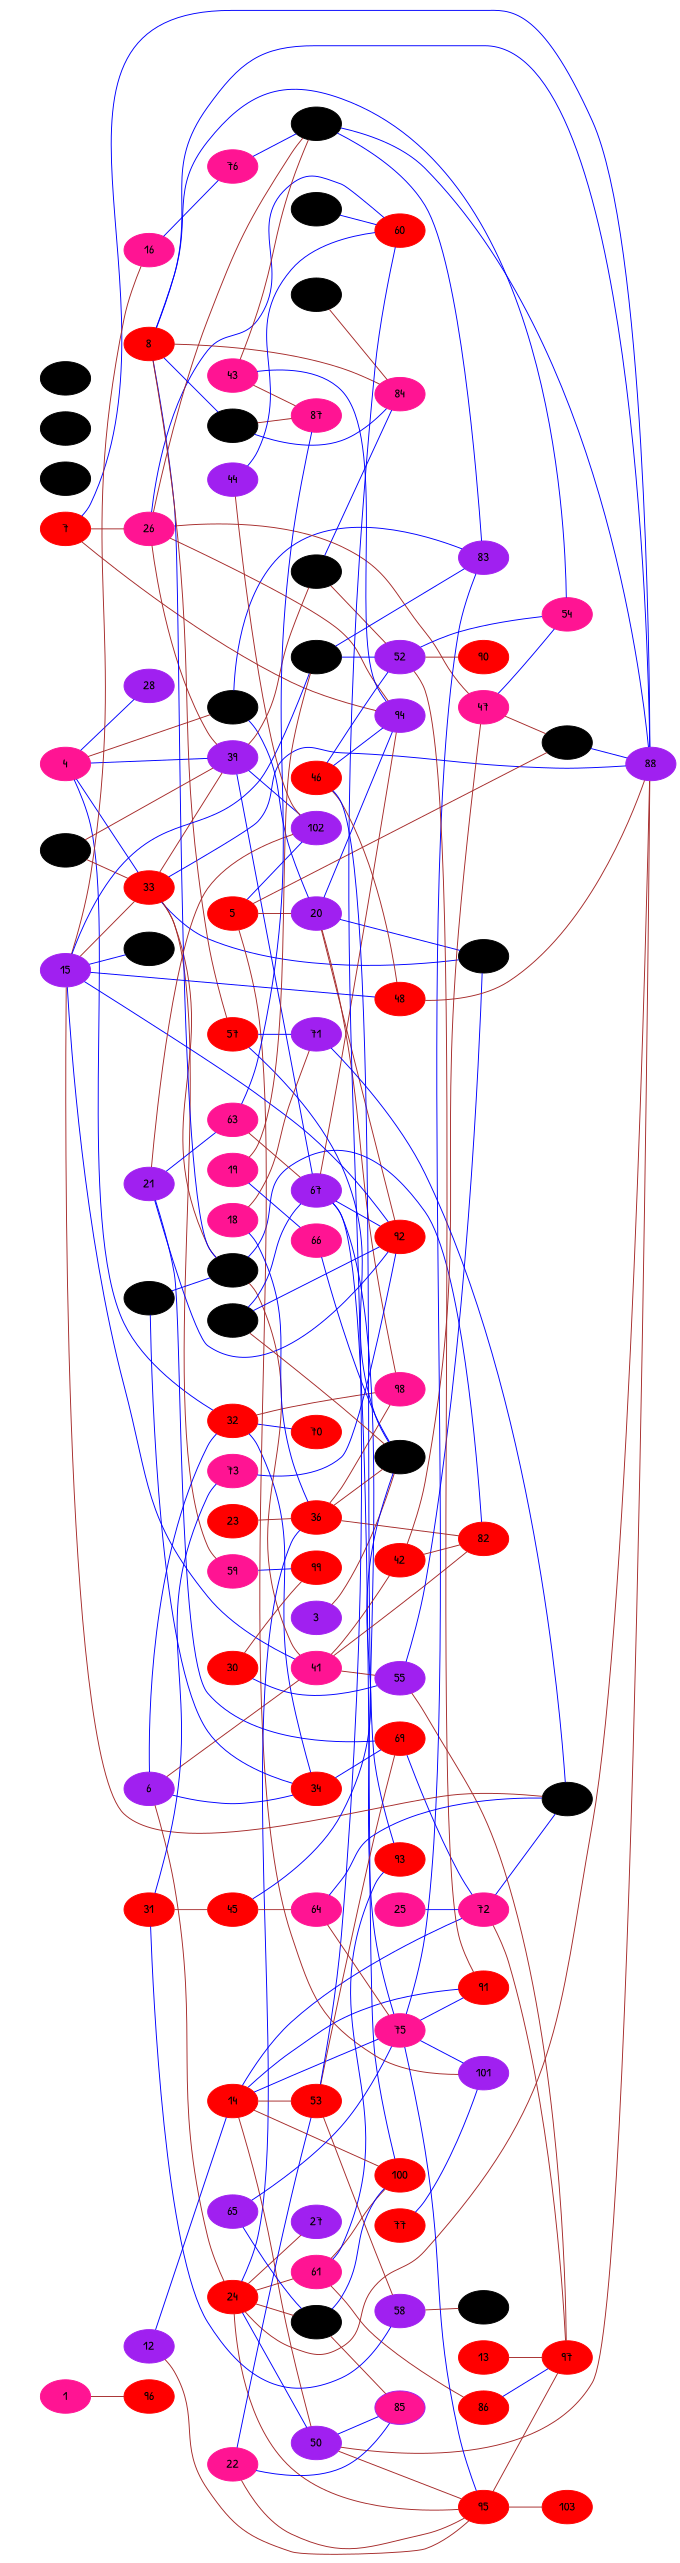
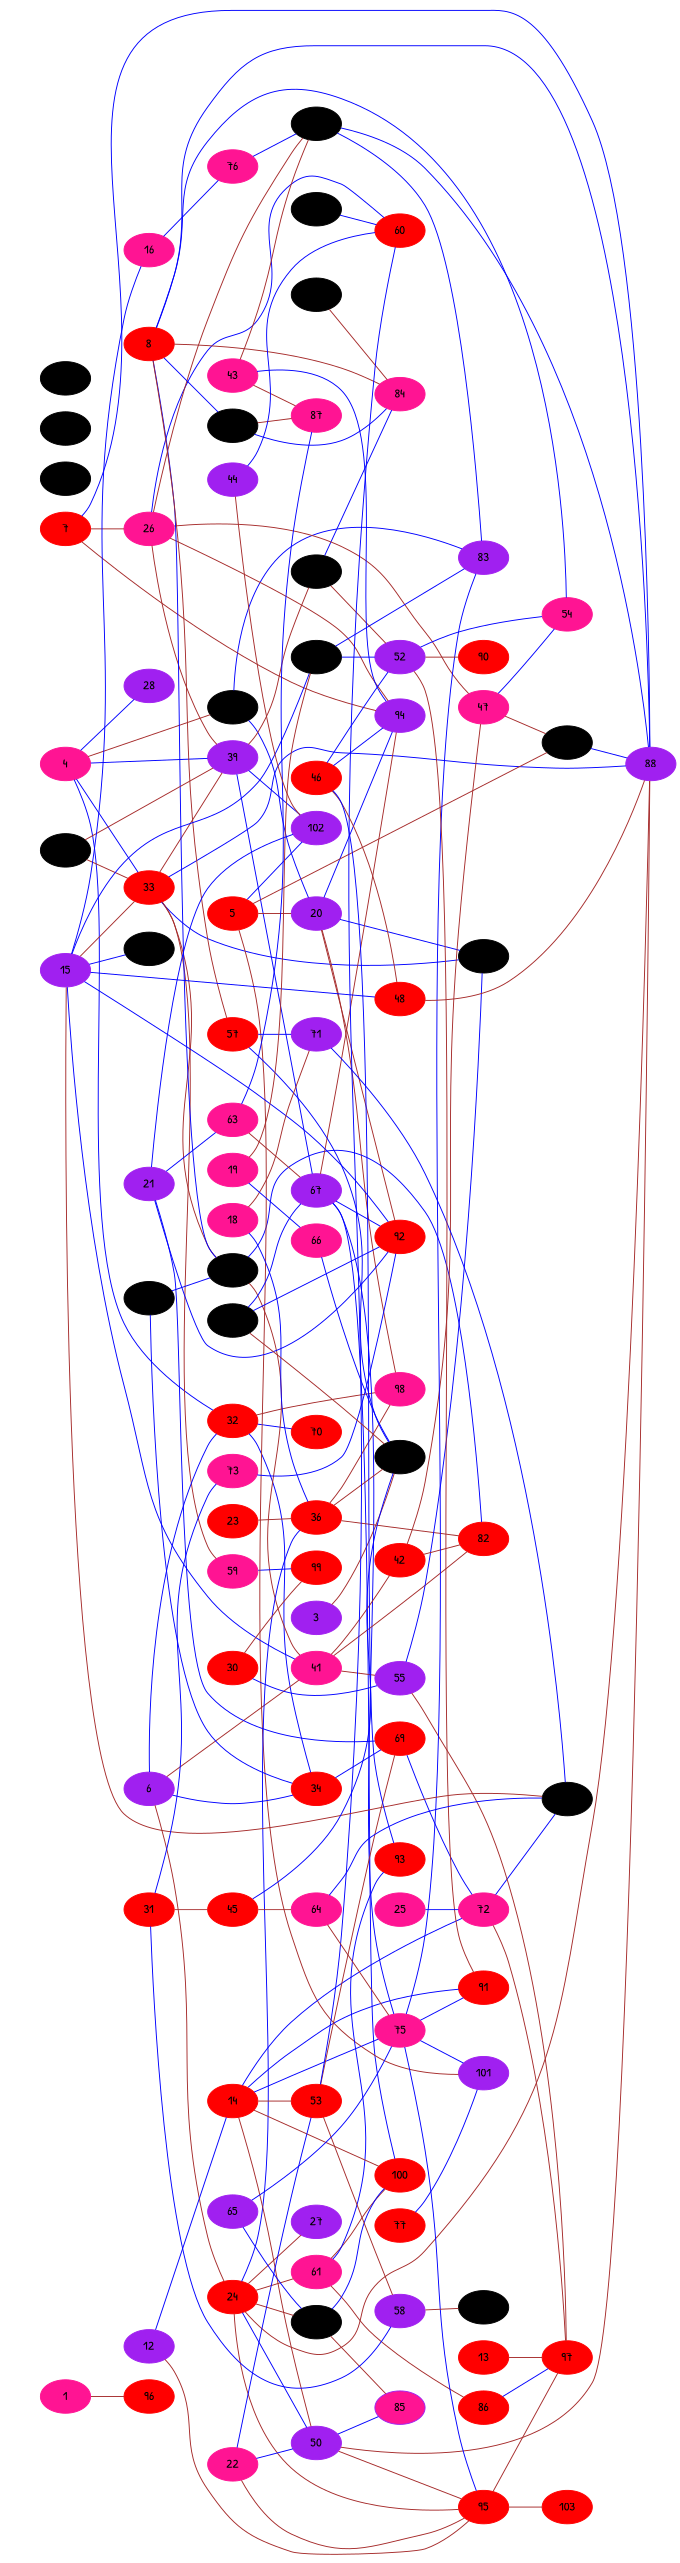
edge "16" -- "15": color brown -> blue
edge "102" -- "21": color brown -> blue
edge "85" -- "22": now "50" -- "22"
